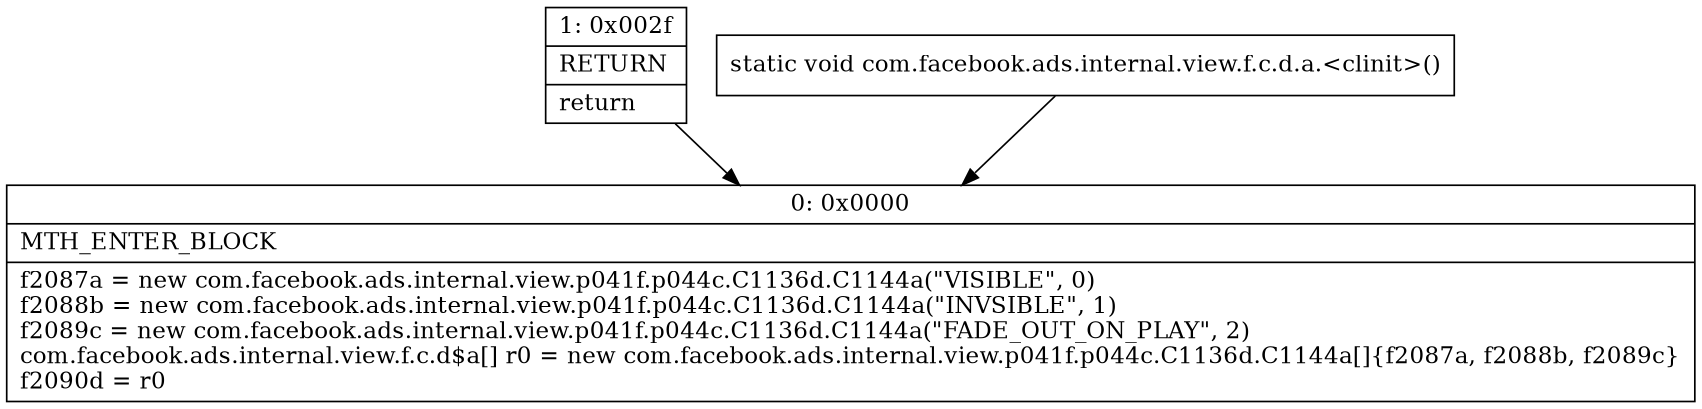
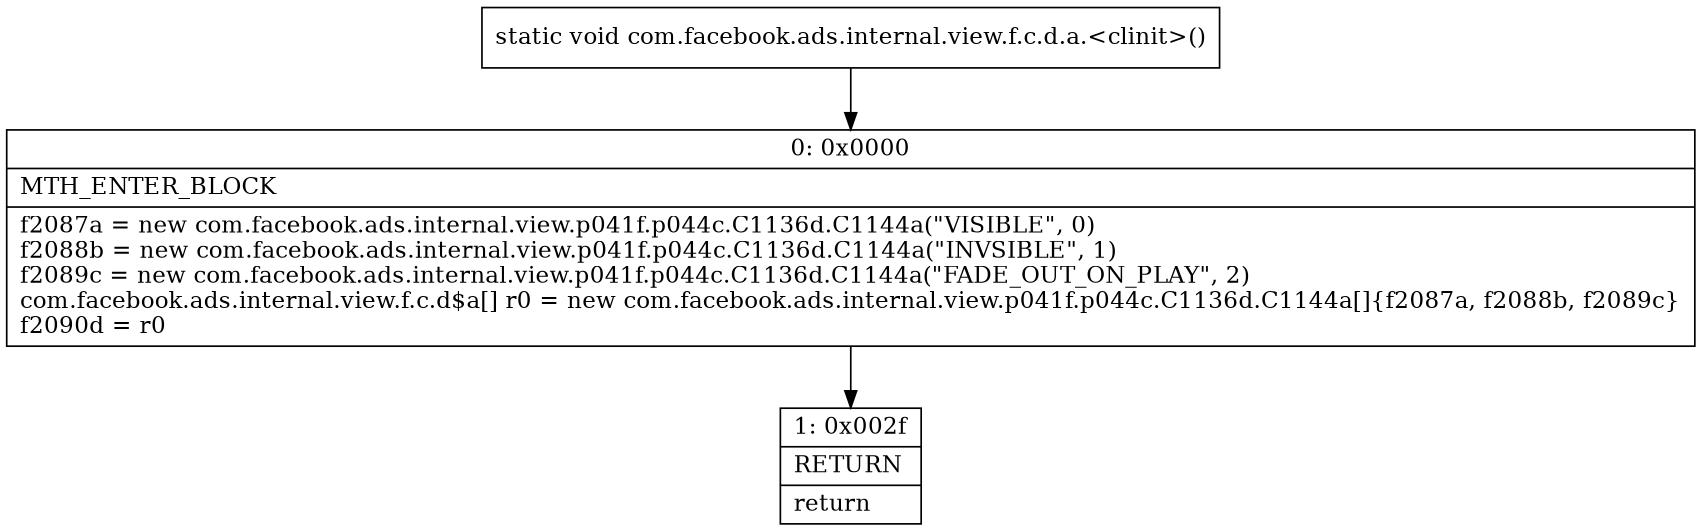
edge "1: 0x002f" -> "0: 0x0000": reversed
